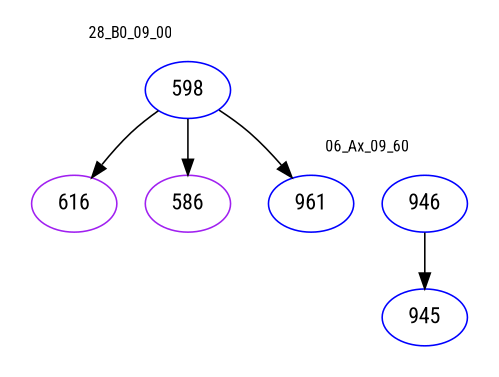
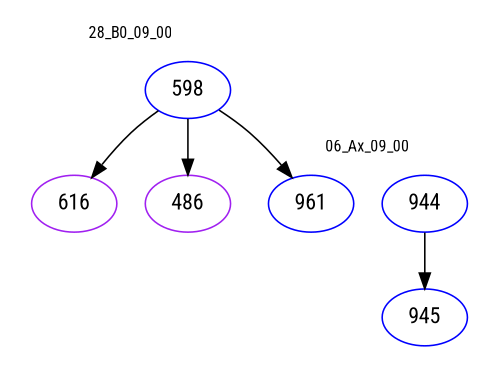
cluster "06_Ax_09_60": label "06_Ax_09_60" -> "06_Ax_09_00"
node "586": label "586" -> "486"
node "946": label "946" -> "944"
